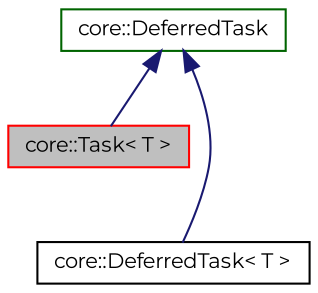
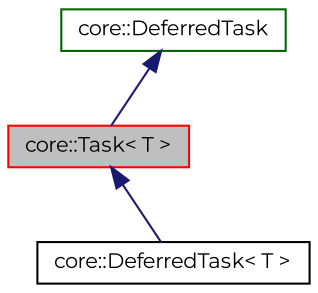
edge "core::DeferredTask< T >" -> "core::DeferredTask": now "core::DeferredTask< T >" -> "core::Task< T >"
